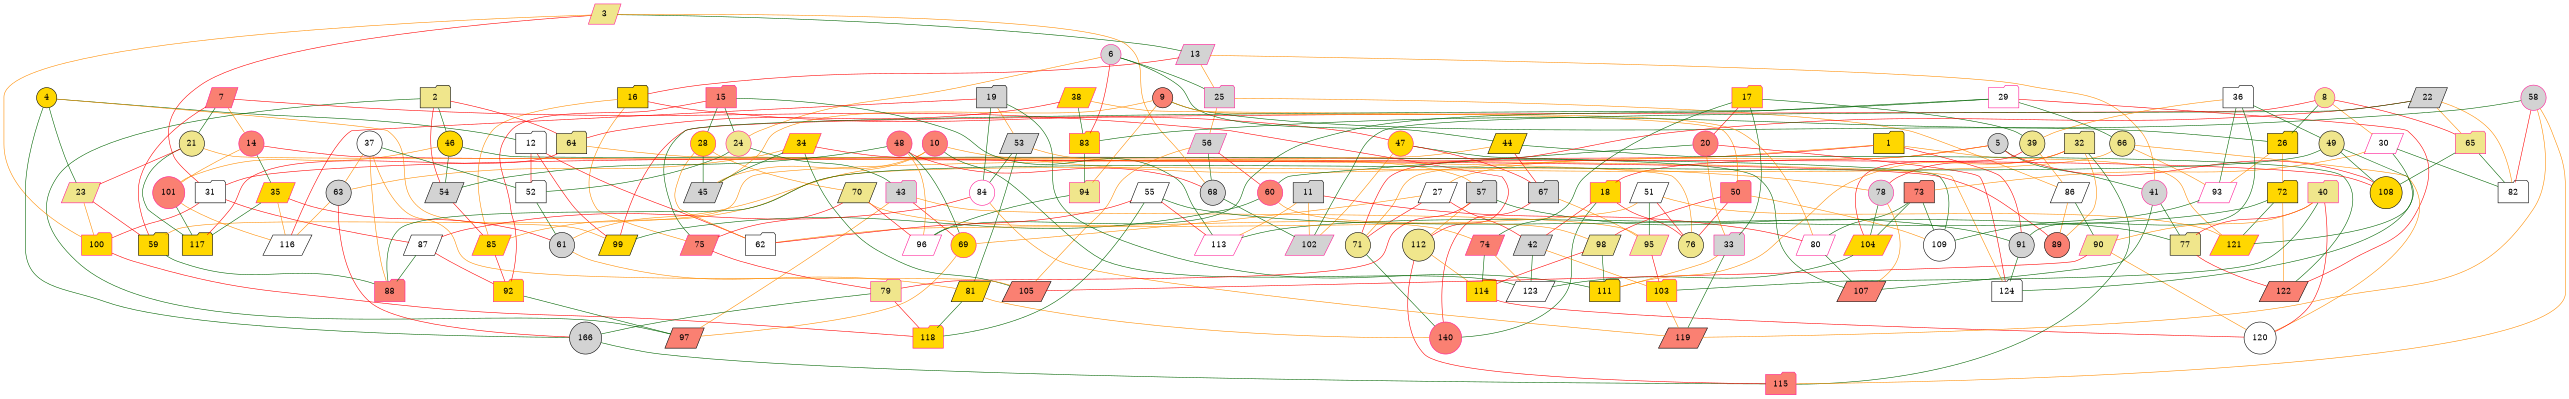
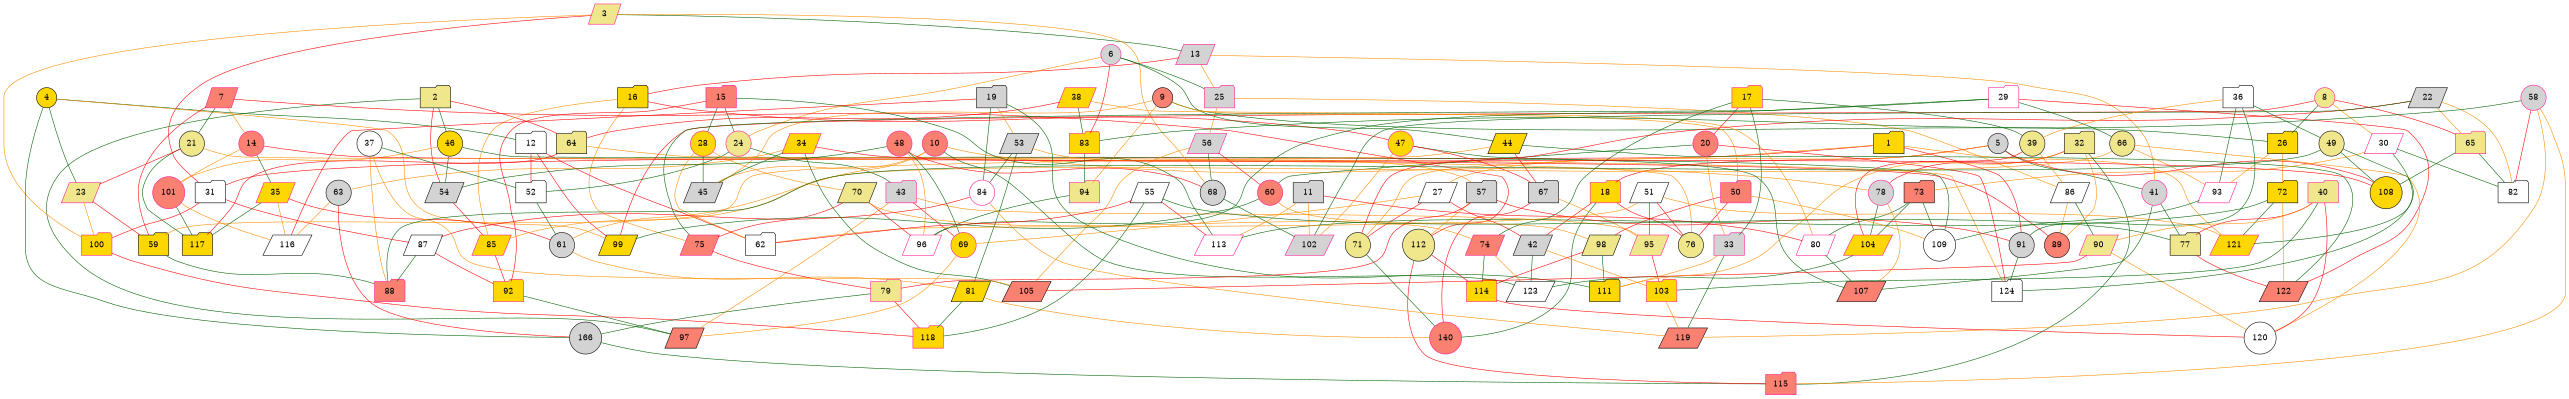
edge "37" -- "63": removed
edge "57" -- "91": color darkgreen -> red
edge "112" -- "114": color darkorange -> red
